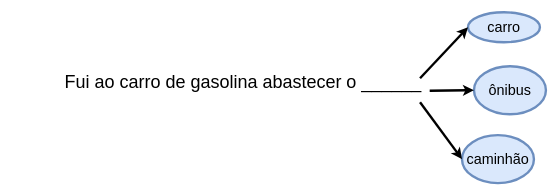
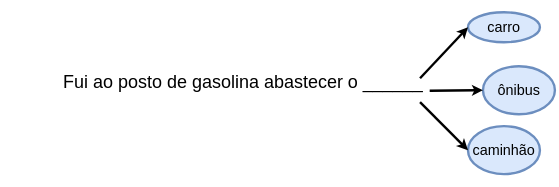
node "Fui ao carro de gasolina abastecer o ______": label "Fui ao carro de gasolina abastecer o ______" -> "Fui ao posto de gasolina abastecer o ______"
node "ônibus": moved (510, 90) -> (519, 90)
node "caminhão": moved (498, 159) -> (504, 150)
